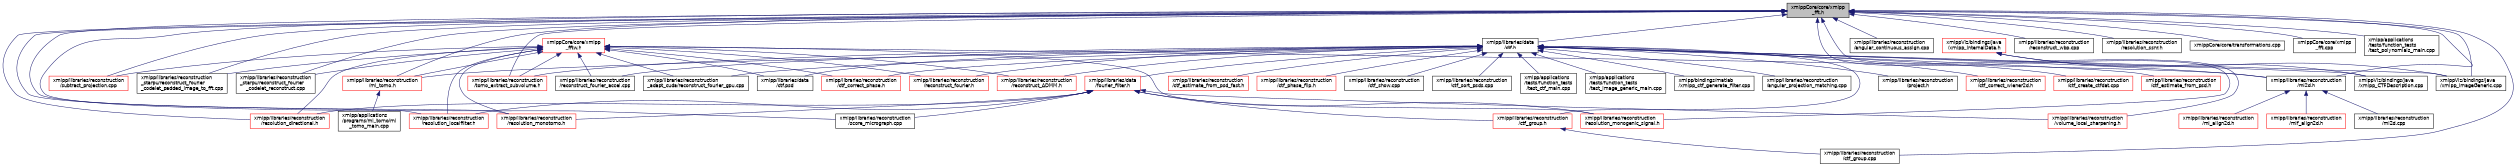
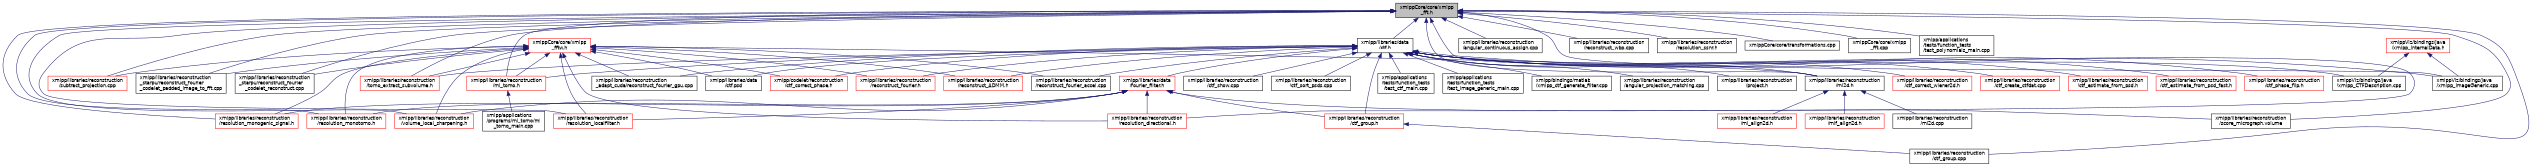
edge "xmipp/libraries/reconstruction /volume_local_sharpening.h" -> "xmippCore/core/xmipp _fftw.h": added
node "xmipp/libraries/reconstruction /ctf_correct_phase.h": label "xmipp/libraries/reconstruction /ctf_correct_phase.h" -> "xmipp/codelet/reconstruction /ctf_correct_phase.h"
node "xmipp/libraries/reconstruction /score_micrograph.cpp": label "xmipp/libraries/reconstruction /score_micrograph.cpp" -> "xmipp/libraries/reconstruction /score_micrograph.volume"
